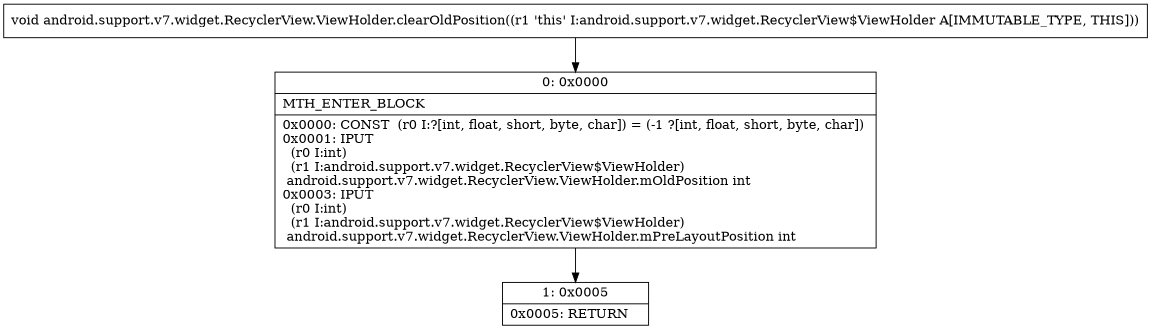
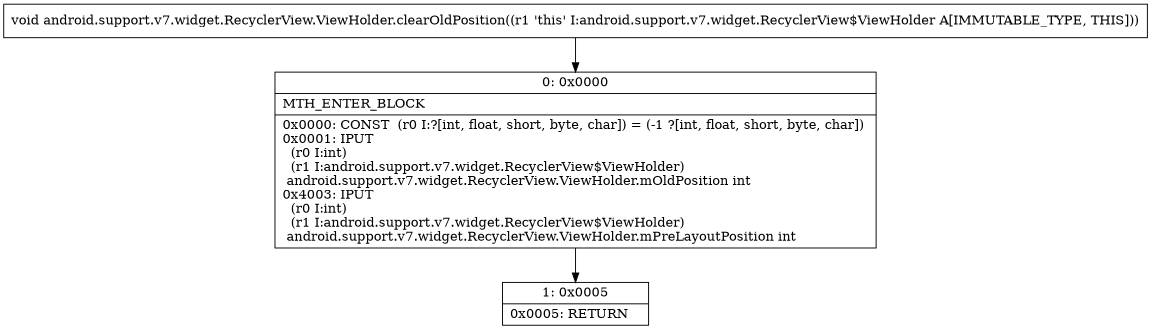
node "0: 0x0000": text "0x0003: IPUT" -> "0x4003: IPUT"
